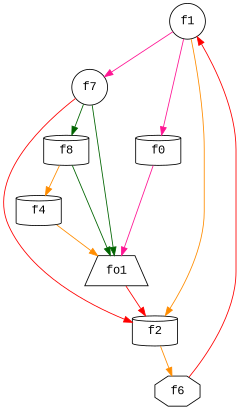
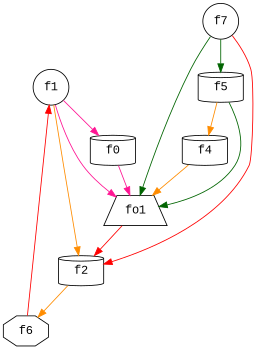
edge "f1" -> "f7": now "f1" -> "fo1"
node "f8": label "f8" -> "f5"
